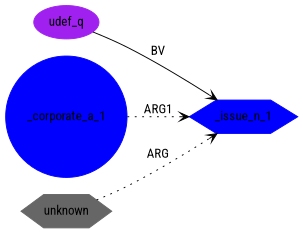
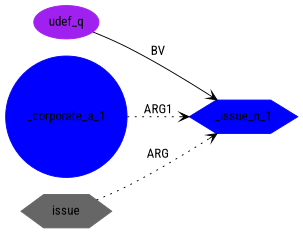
node "unknown": label "unknown" -> "issue"
